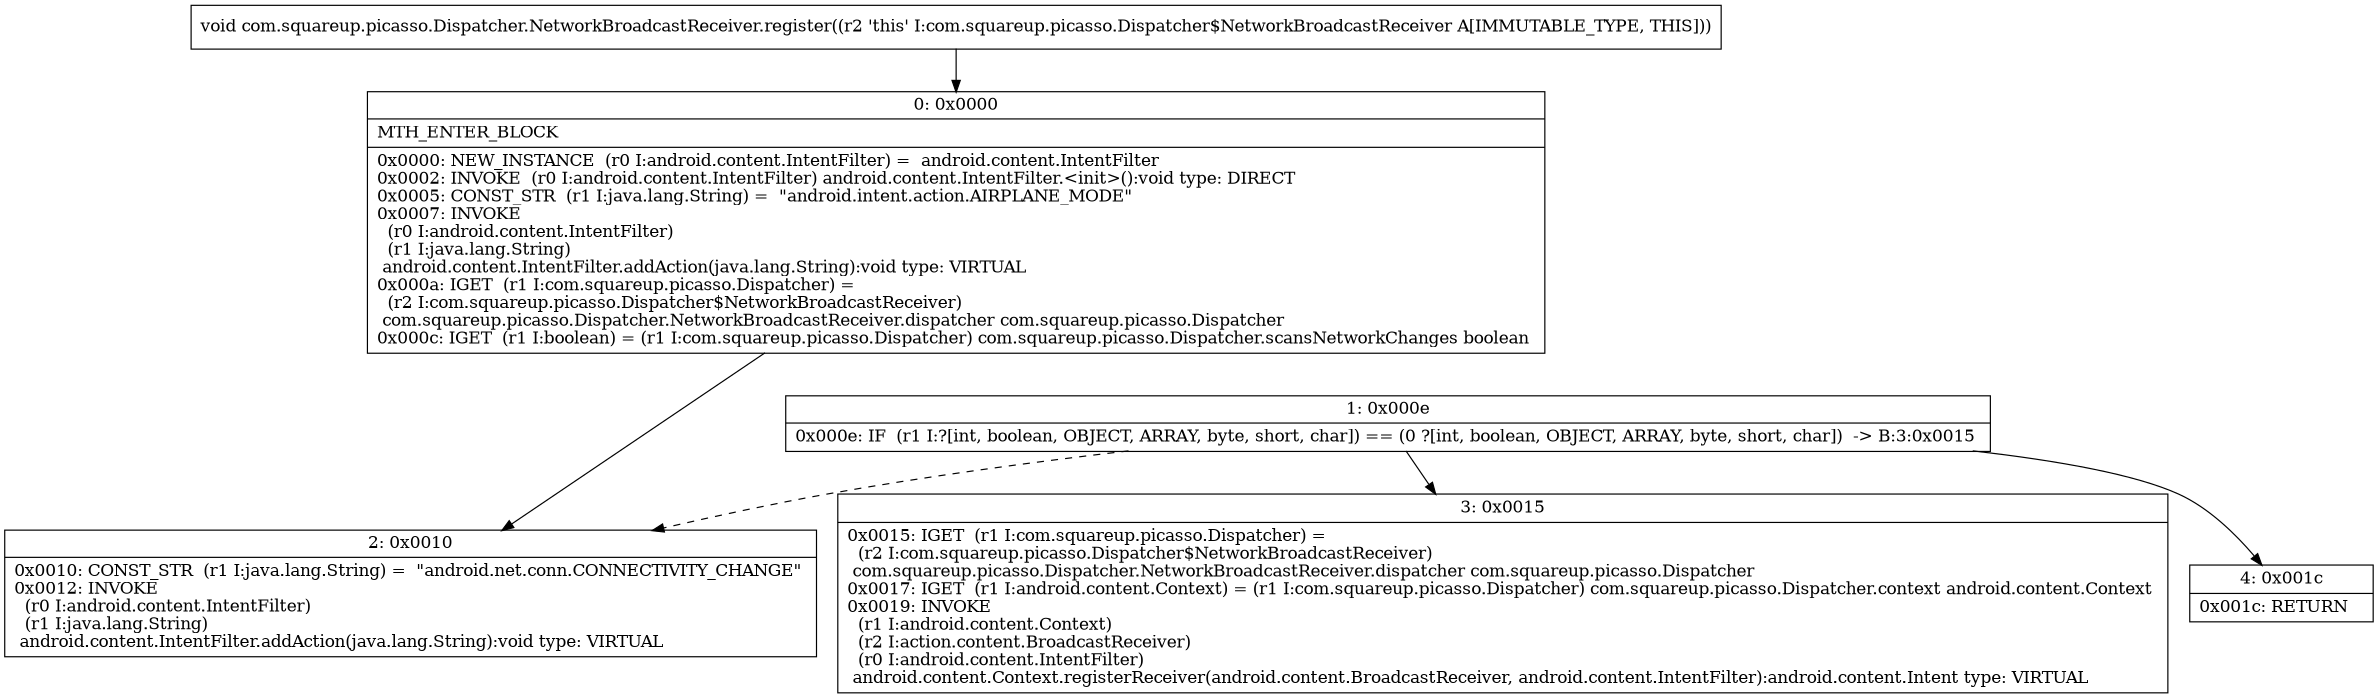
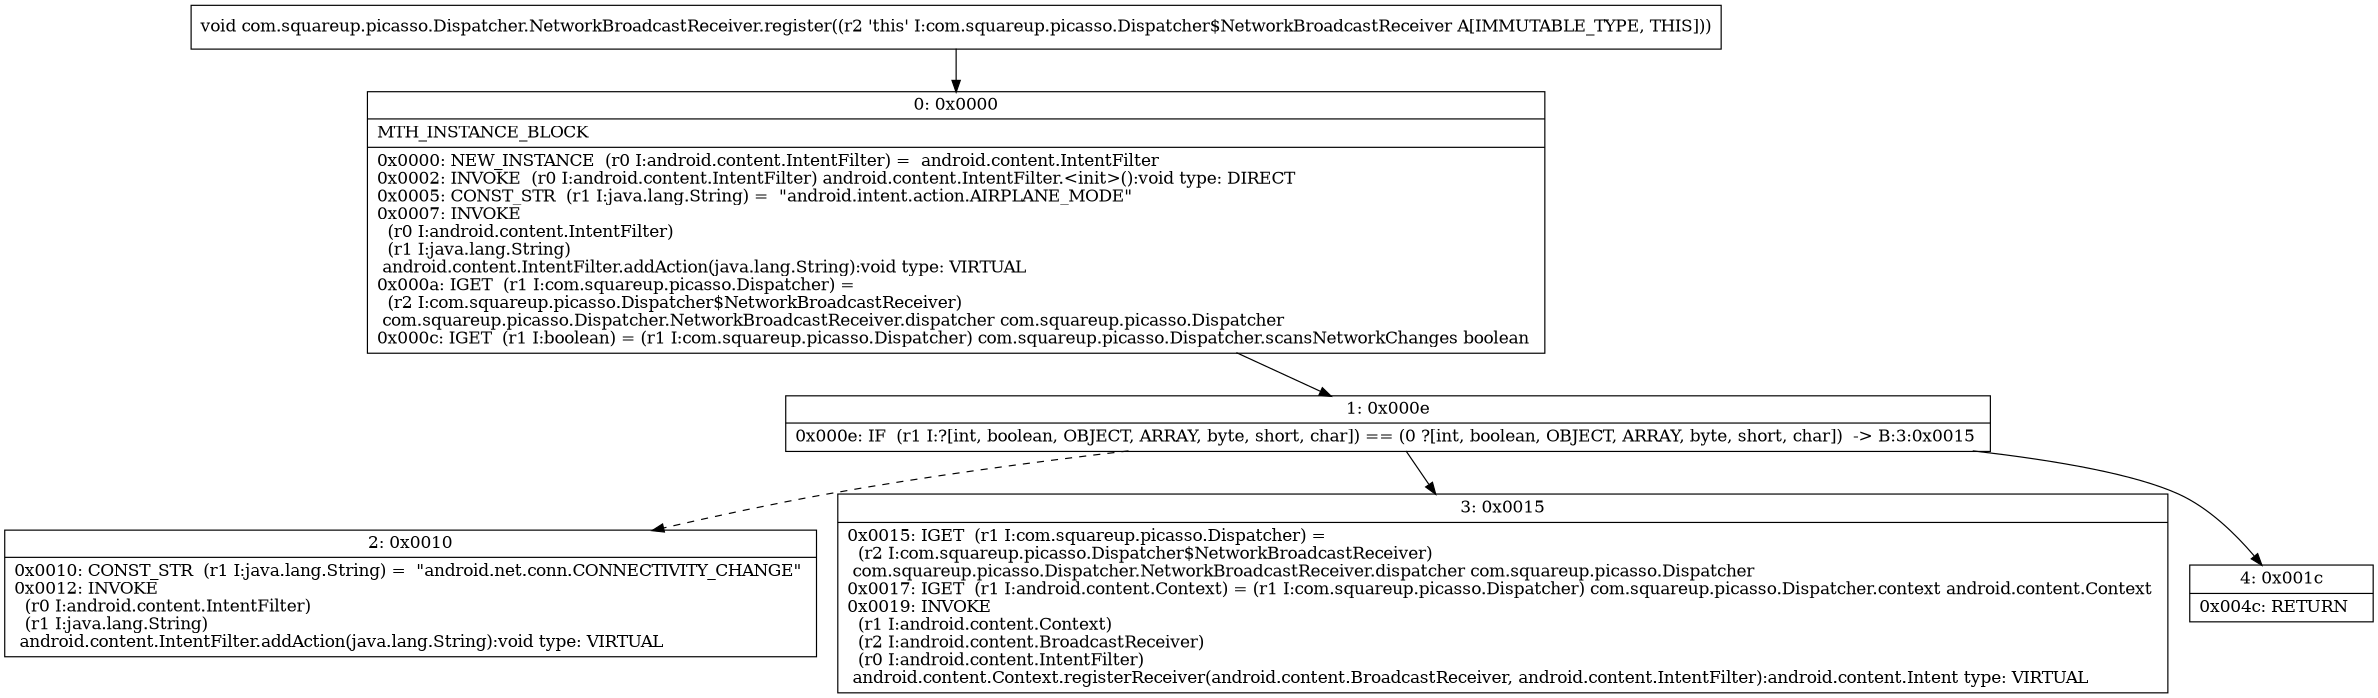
node "0: 0x0000": text "MTH_ENTER_BLOCK" -> "MTH_INSTANCE_BLOCK"
edge "0: 0x0000" -> "2: 0x0010": now "0: 0x0000" -> "1: 0x000e"
node "4: 0x001c": text "0x001c: RETURN" -> "0x004c: RETURN"
node "3: 0x0015": text "(r2 I:action.content.BroadcastReceiver)" -> "(r2 I:android.content.BroadcastReceiver)"
